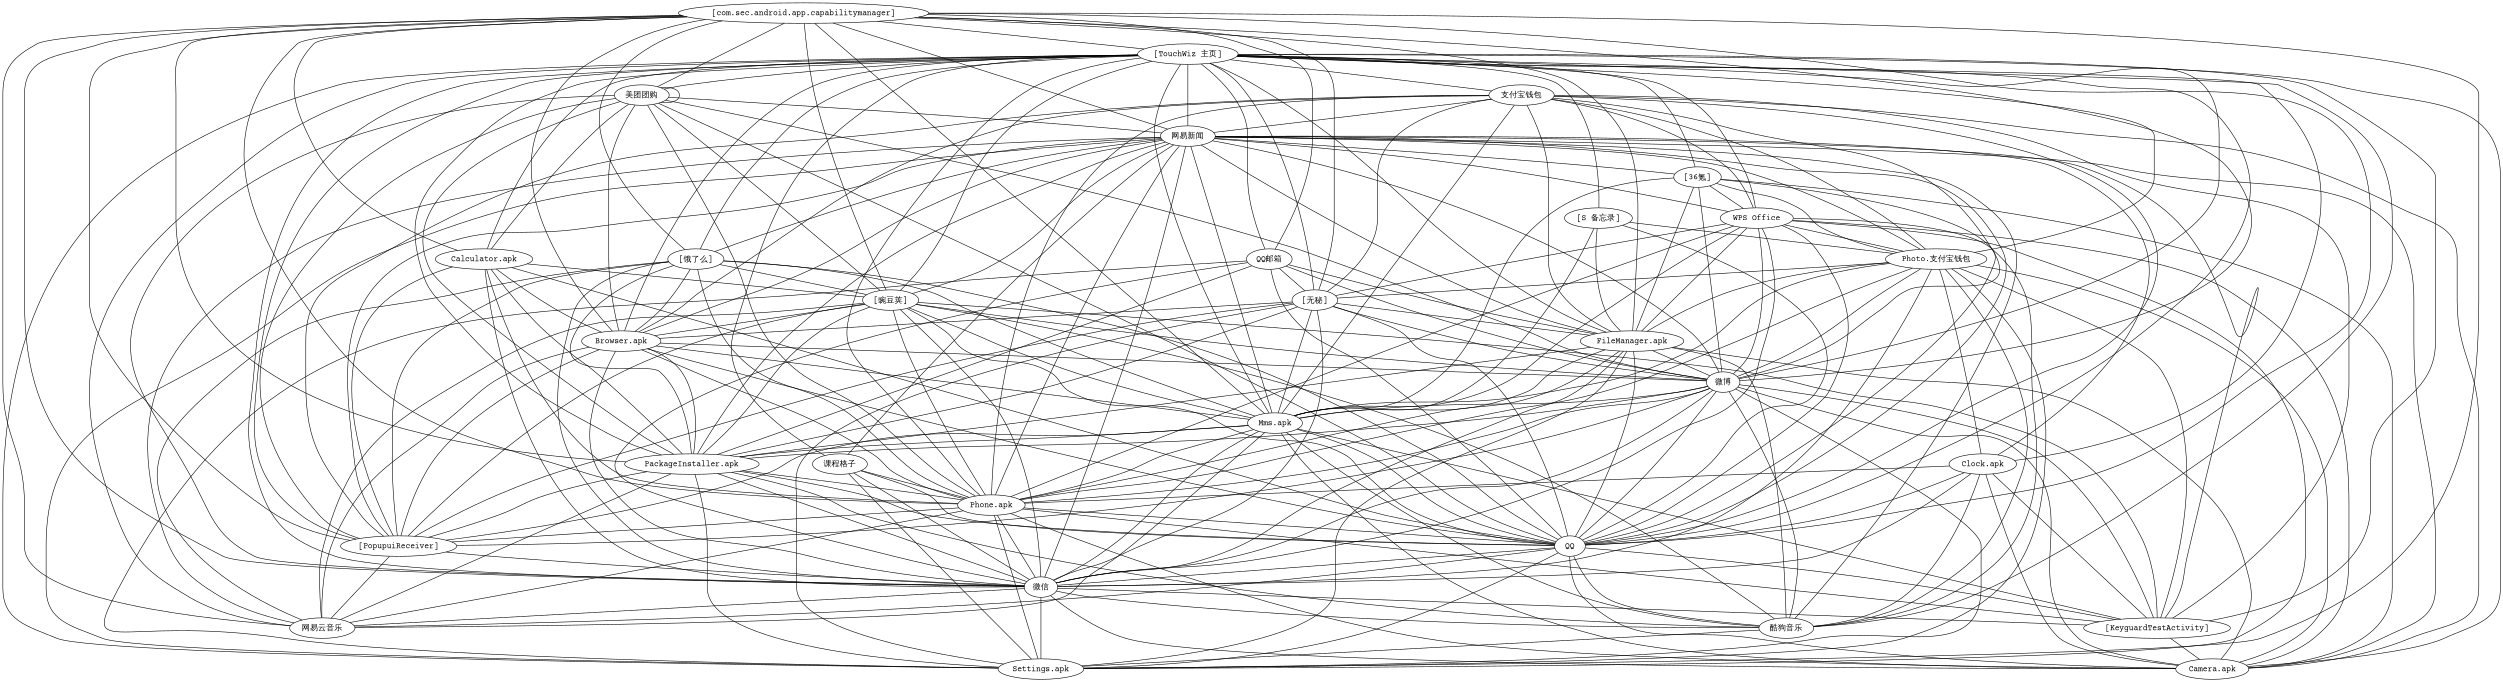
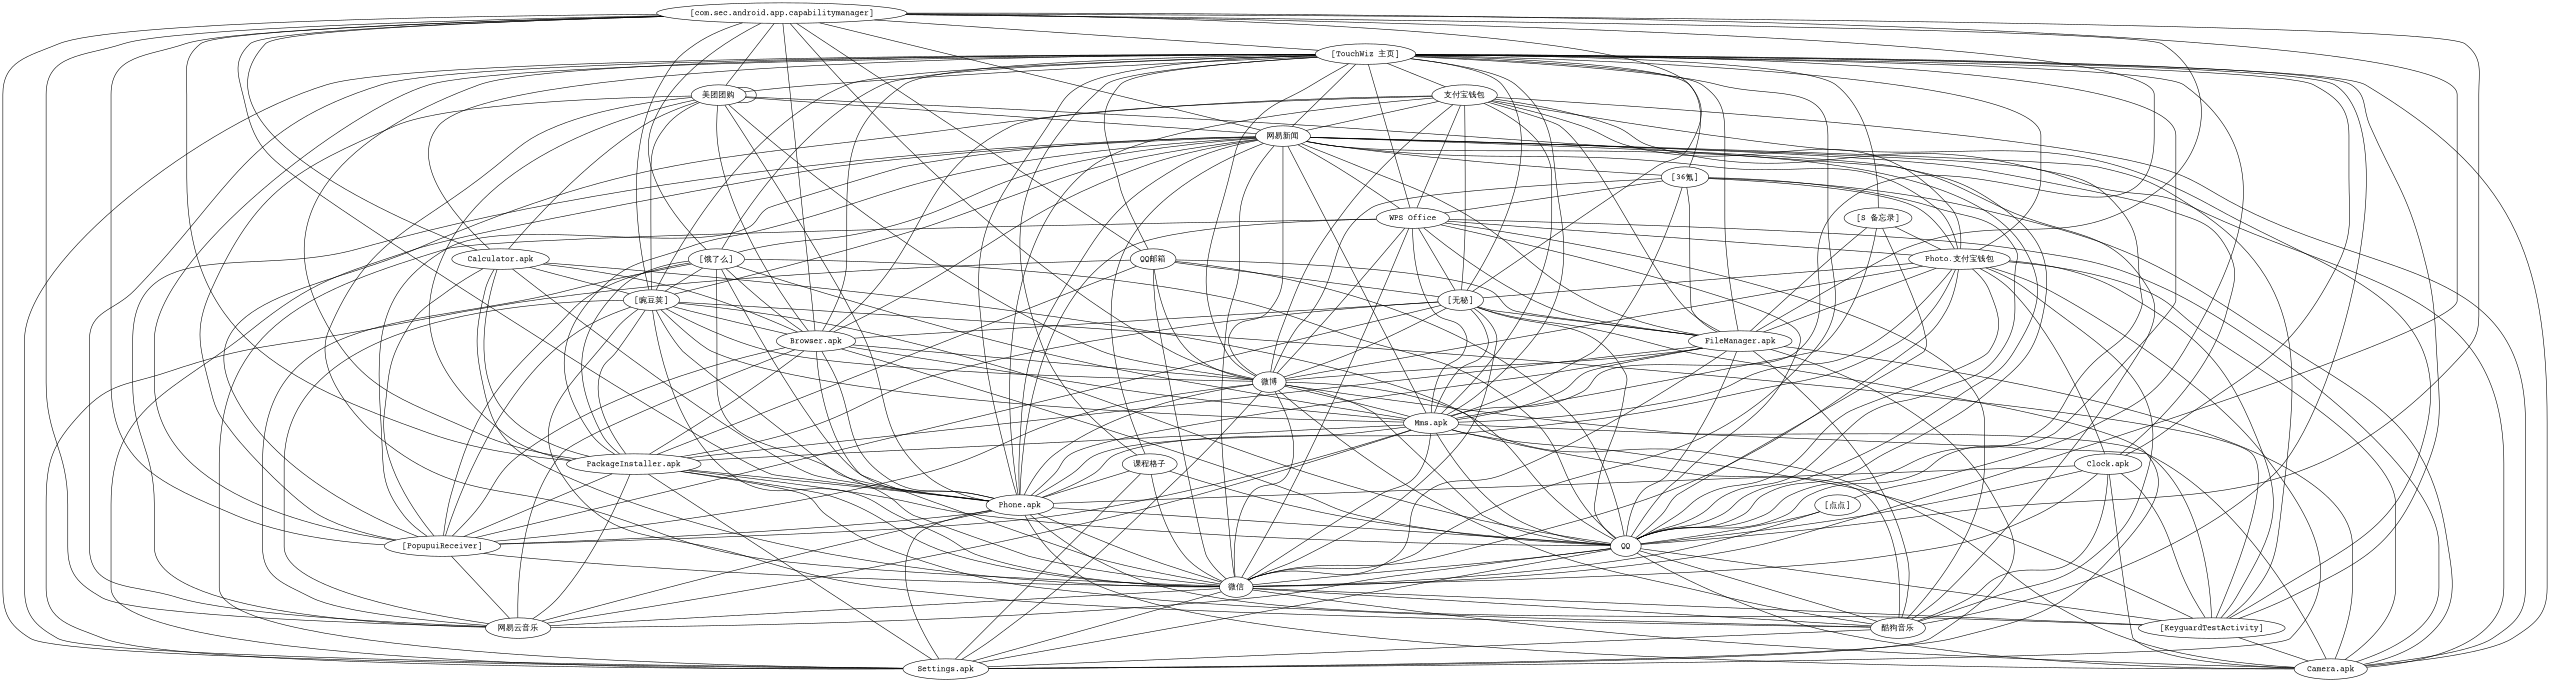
edge "Photo.支付宝钱包" -- "QQ": added
edge "微博" -- "PackageInstaller.apk": removed
node "[点点]": added
